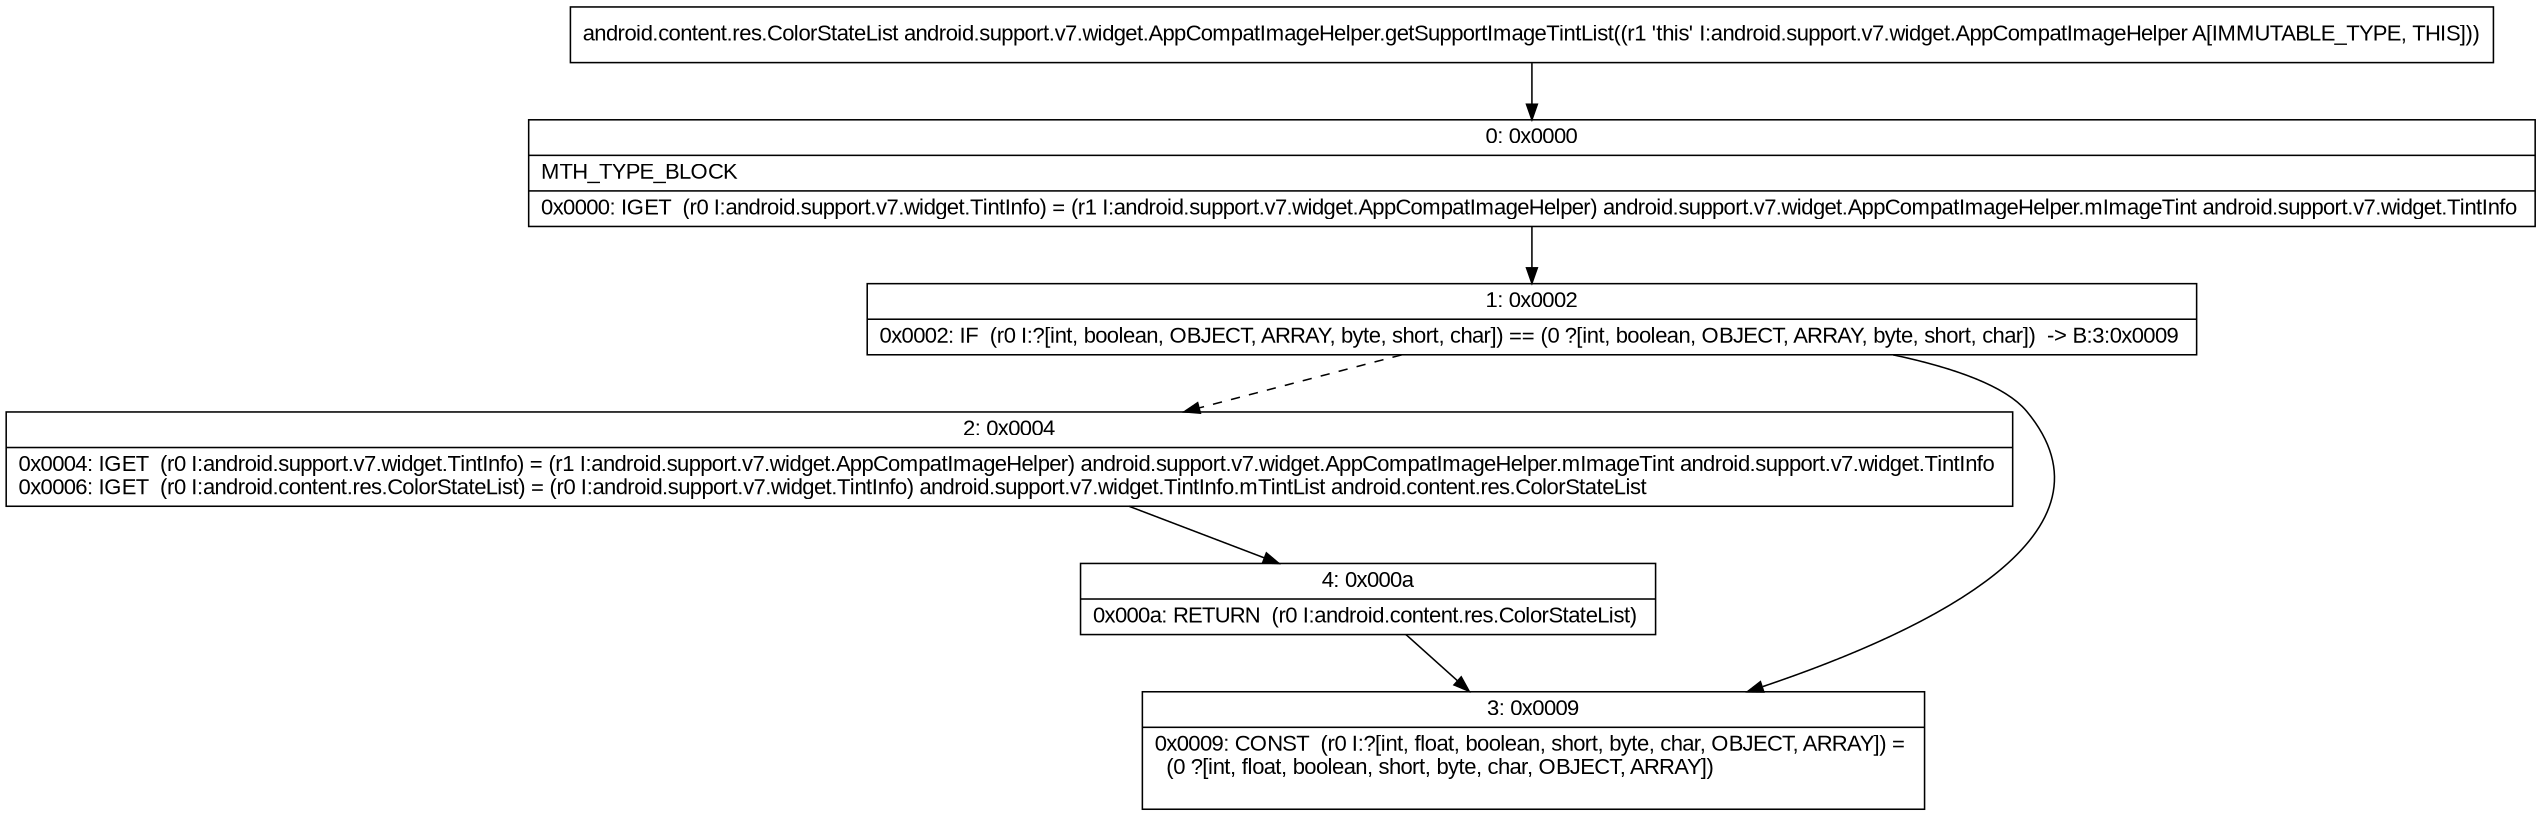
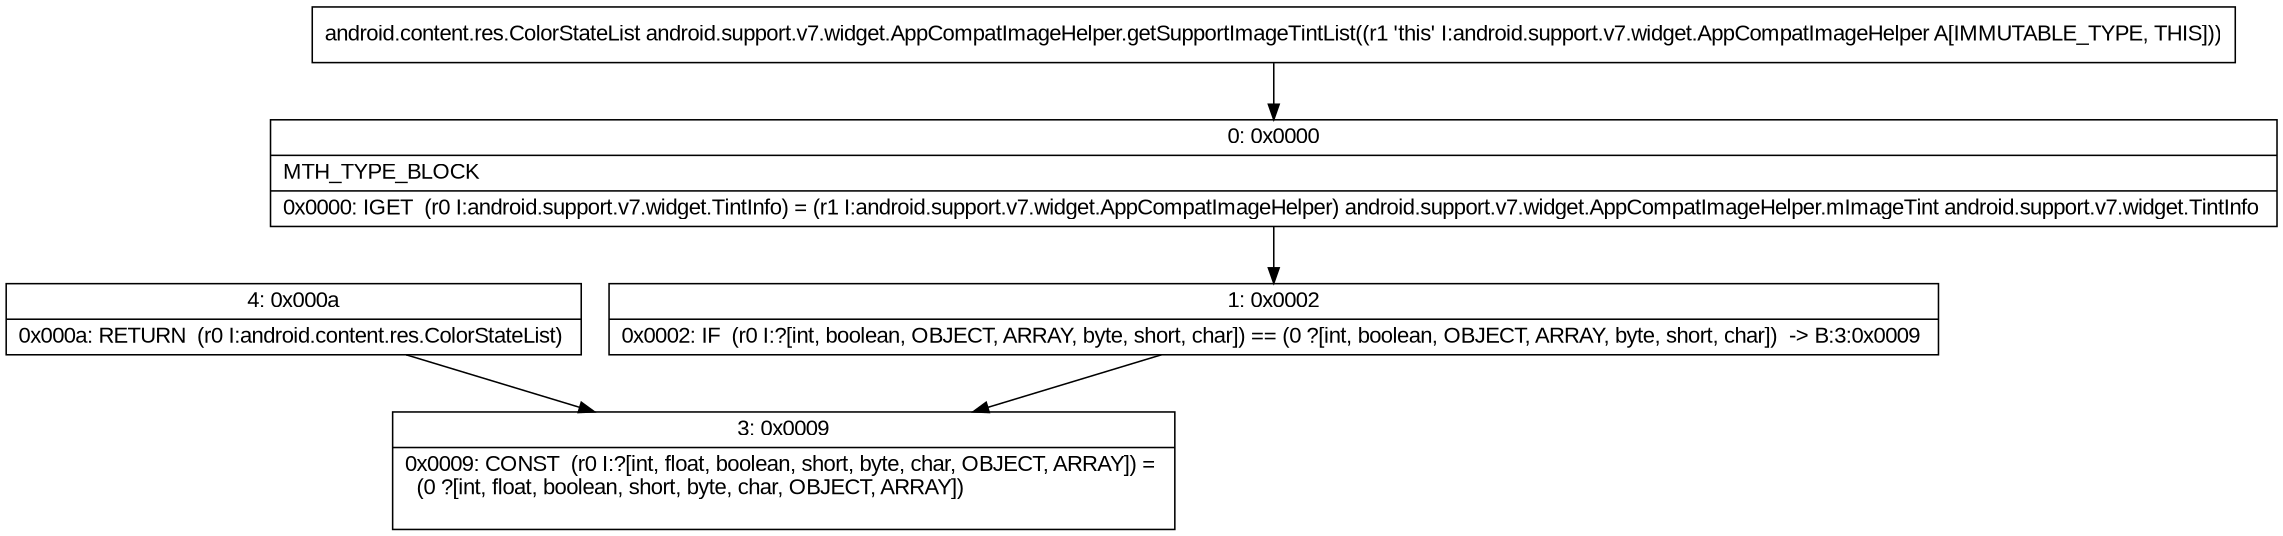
node "2: 0x0004": removed
